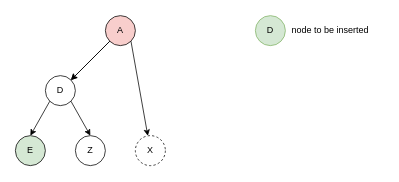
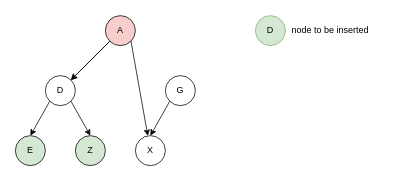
node "G": added
edge "G" -> "X": added
node "Z": fillcolor #ffffff -> #d5e8d4
node "X": style dashed -> solid
